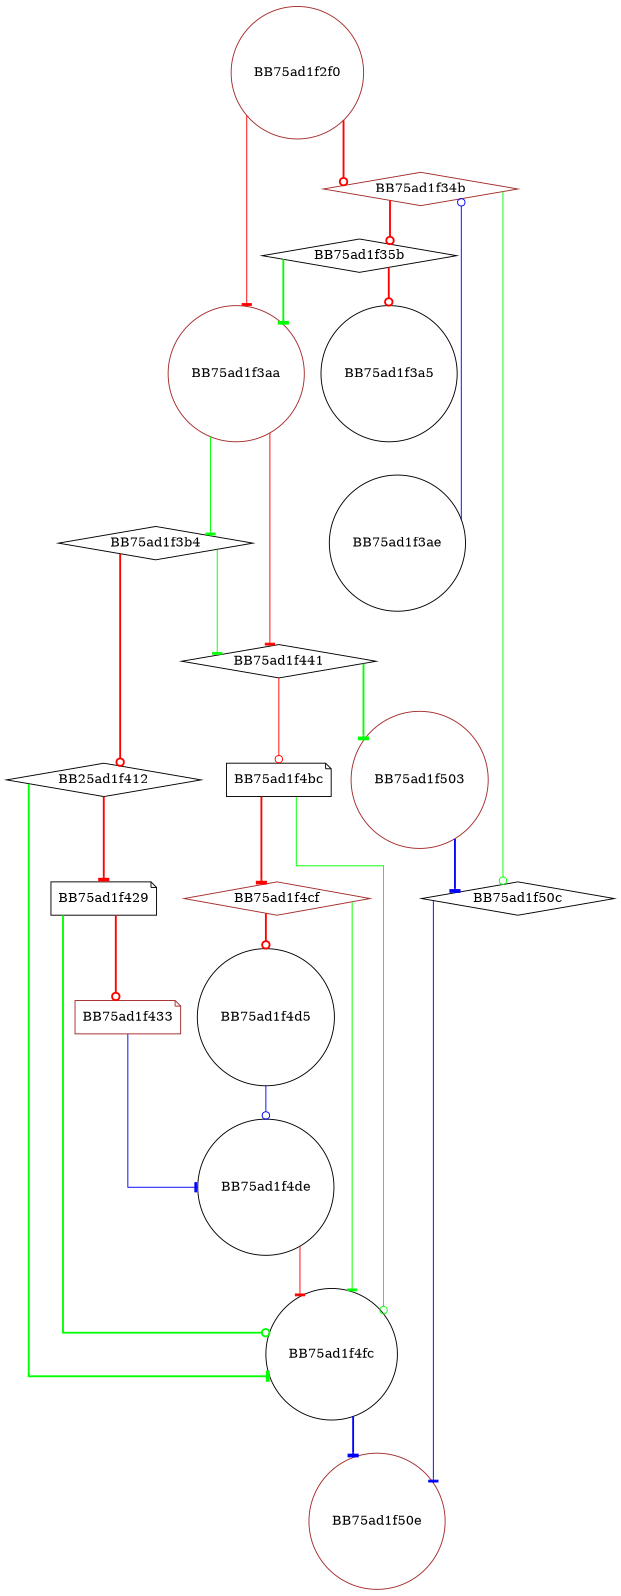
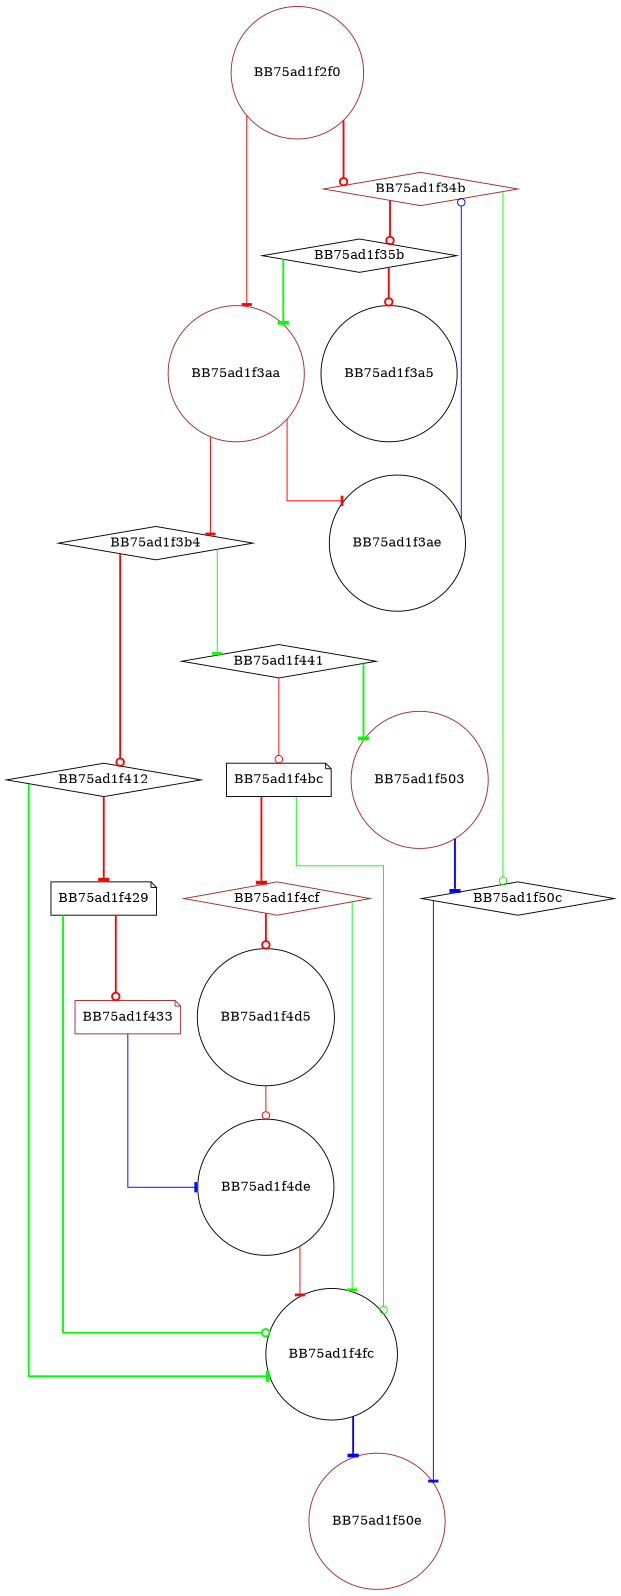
edge "BB75ad1f3aa" -> "BB75ad1f3b4": color green -> red
edge "BB75ad1f3aa" -> "BB75ad1f441": now "BB75ad1f3aa" -> "BB75ad1f3ae"
node "BB25ad1f412": label "BB25ad1f412" -> "BB75ad1f412"
edge "BB75ad1f4d5" -> "BB75ad1f4de": color blue -> red
